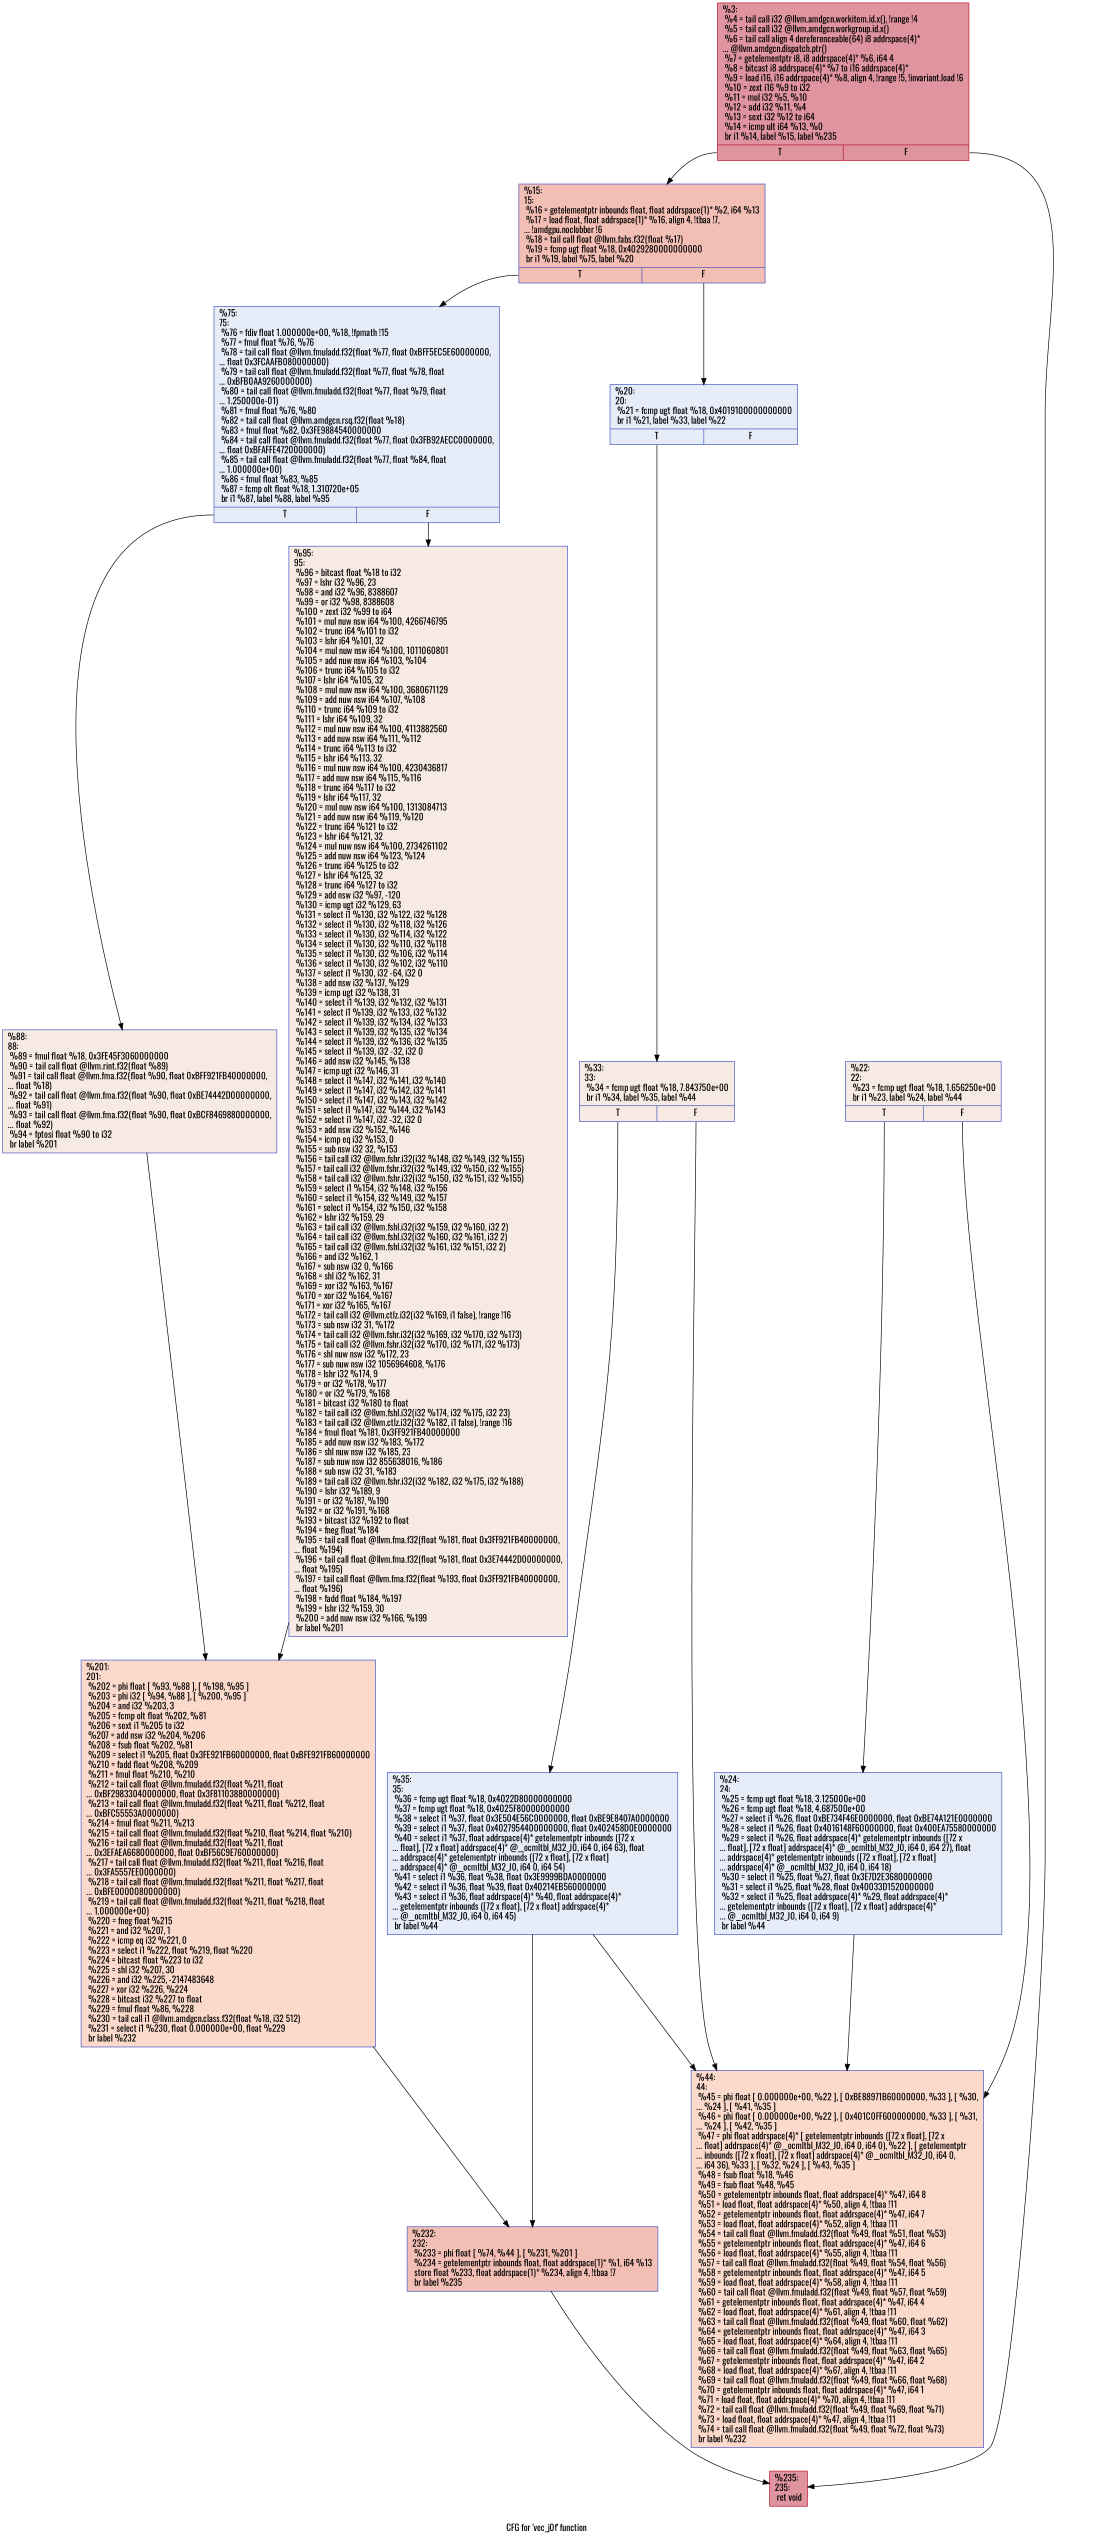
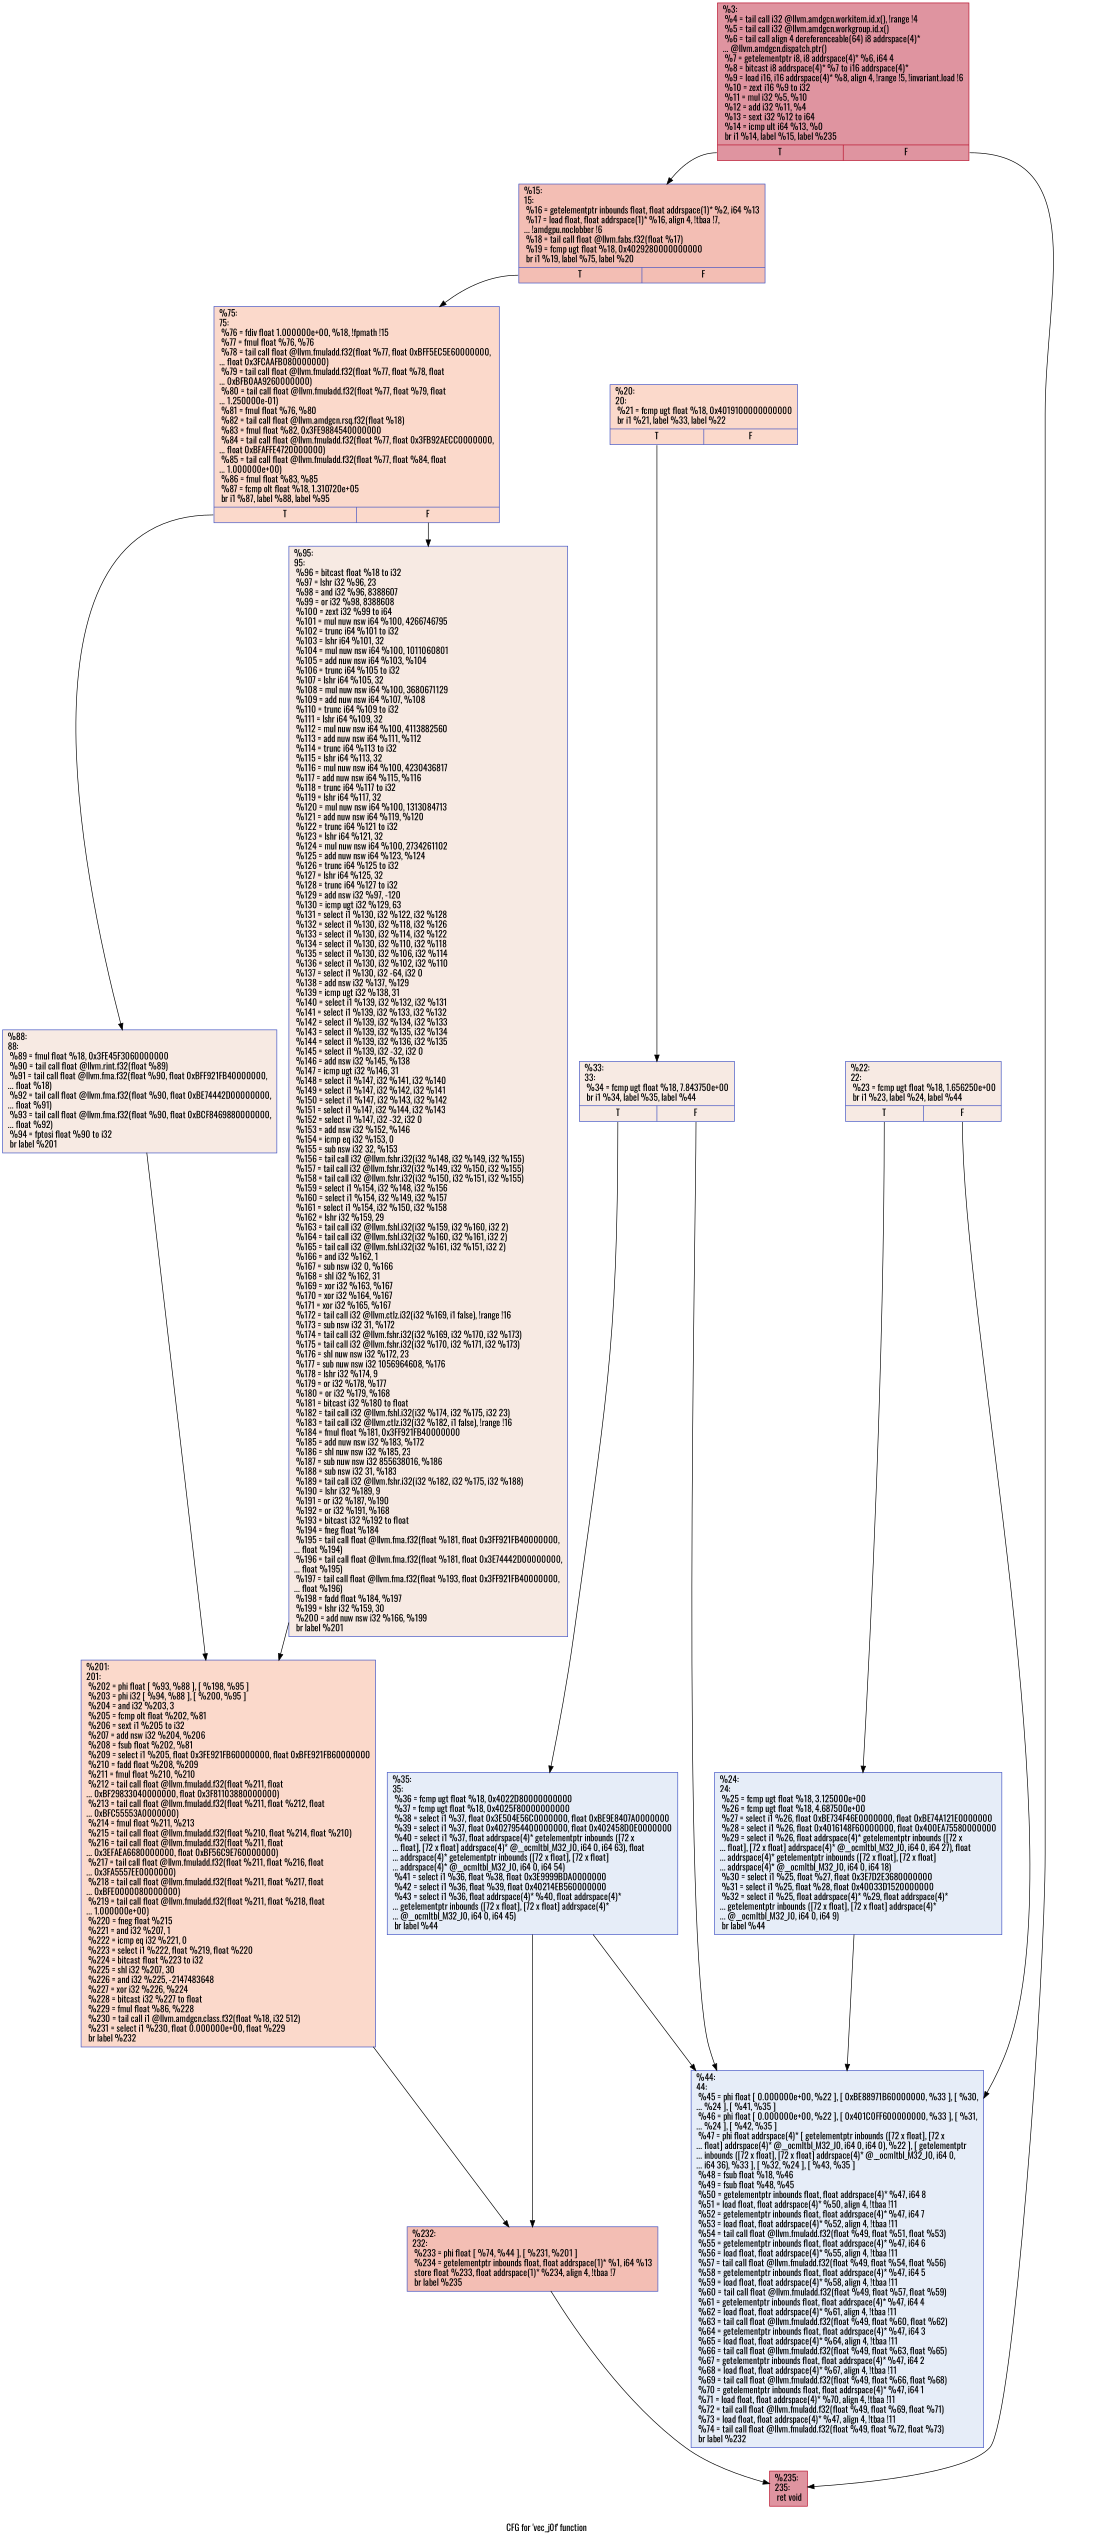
edge "%15:" -> "%20:": removed
node "%75:": fillcolor #c7d7f070 -> #f7a88970
node "%20:": fillcolor #c7d7f070 -> #f7a88970
node "%44:": fillcolor #f7a88970 -> #c7d7f070
